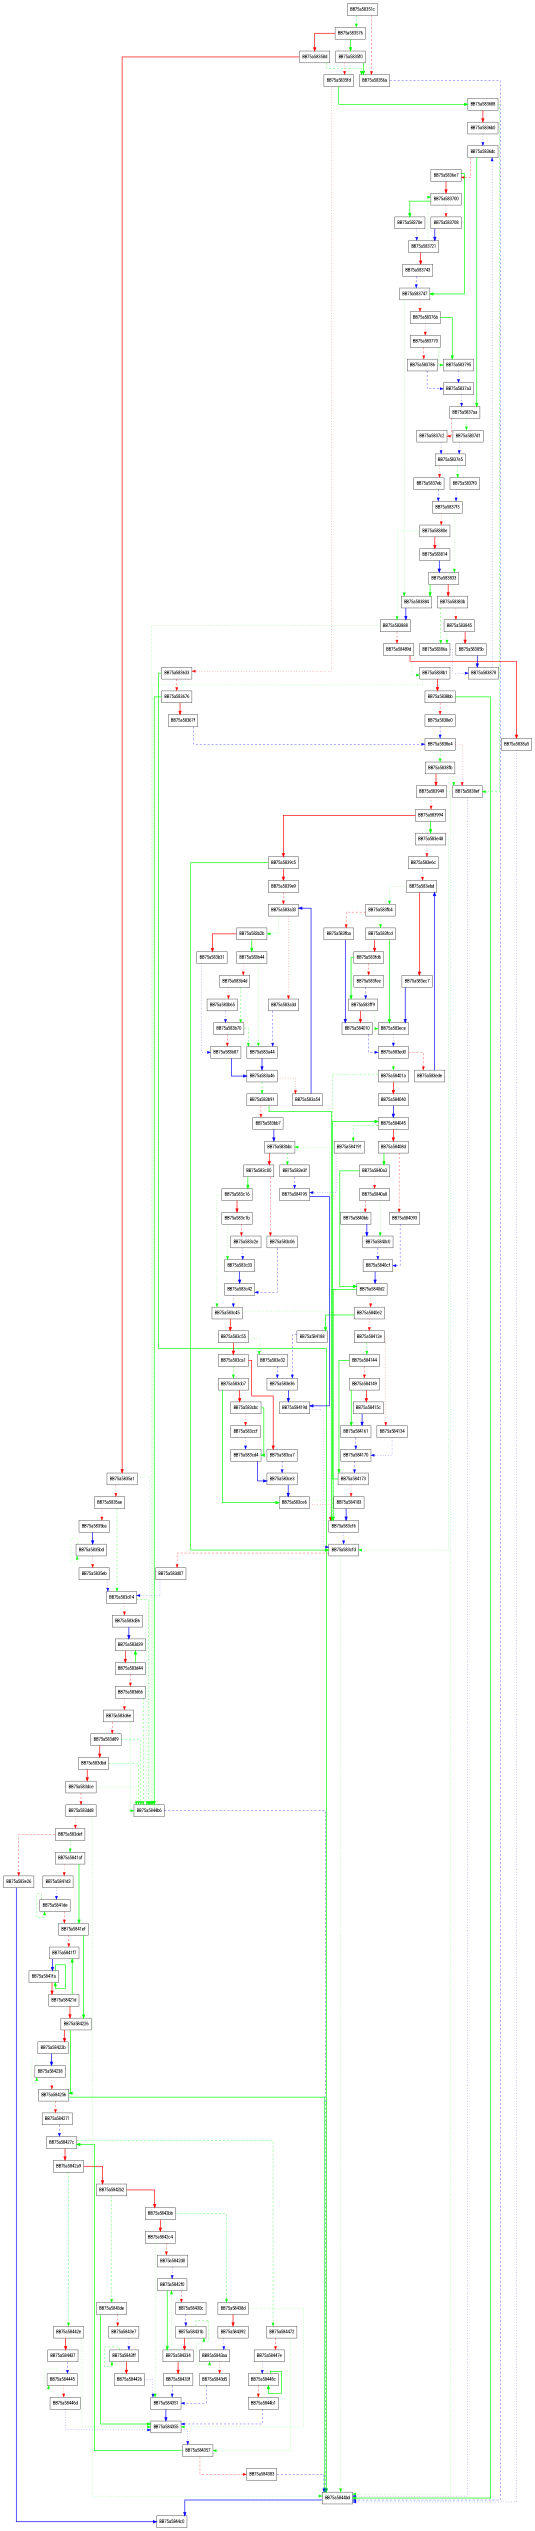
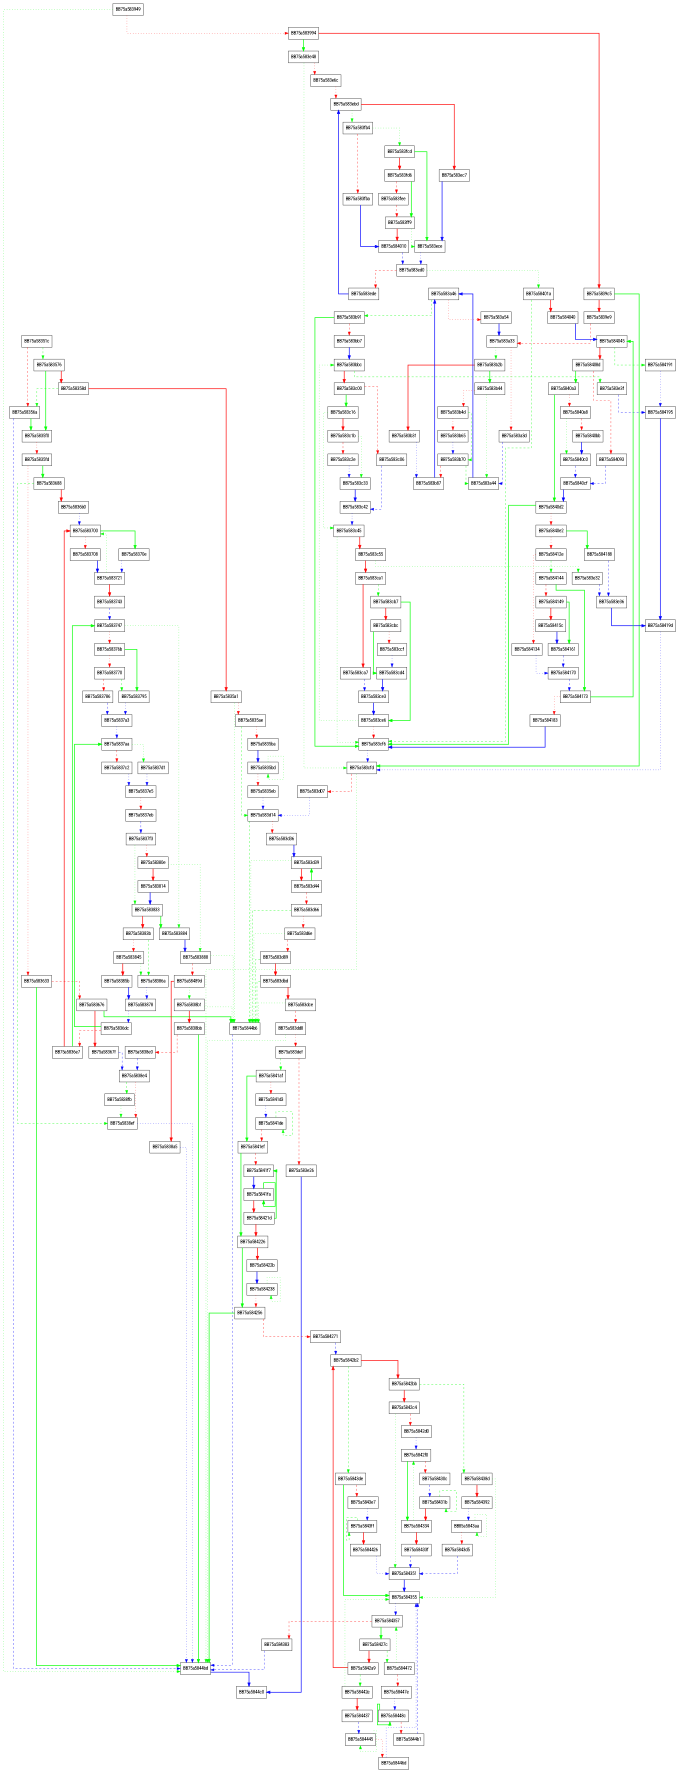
edge "BB75a5835f0" -> "BB75a58356a": reversed
edge "BB75a5836b0" -> "BB75a5836dc": now "BB75a5836b0" -> "BB75a583700"
node "BB75a5837f0": removed
edge "BB75a5838fb" -> "BB75a583949": removed
edge "BB75a583fee" -> "BB75a583ff9": color blue -> red
edge "BB75a584271" -> "BB75a58427c": now "BB75a584271" -> "BB75a5842b2"
